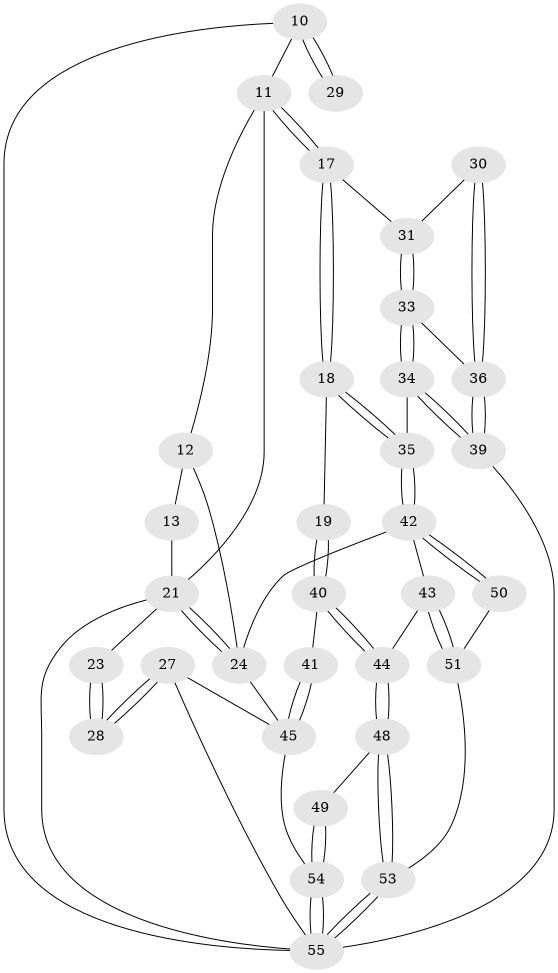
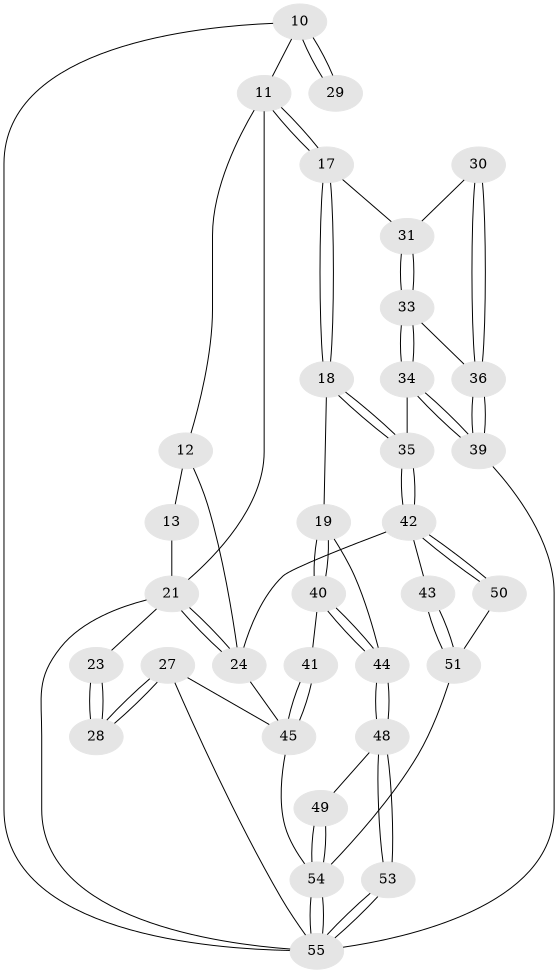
edge "43" -- "44": now "19" -- "44"
edge "51" -- "53": now "51" -- "54"
